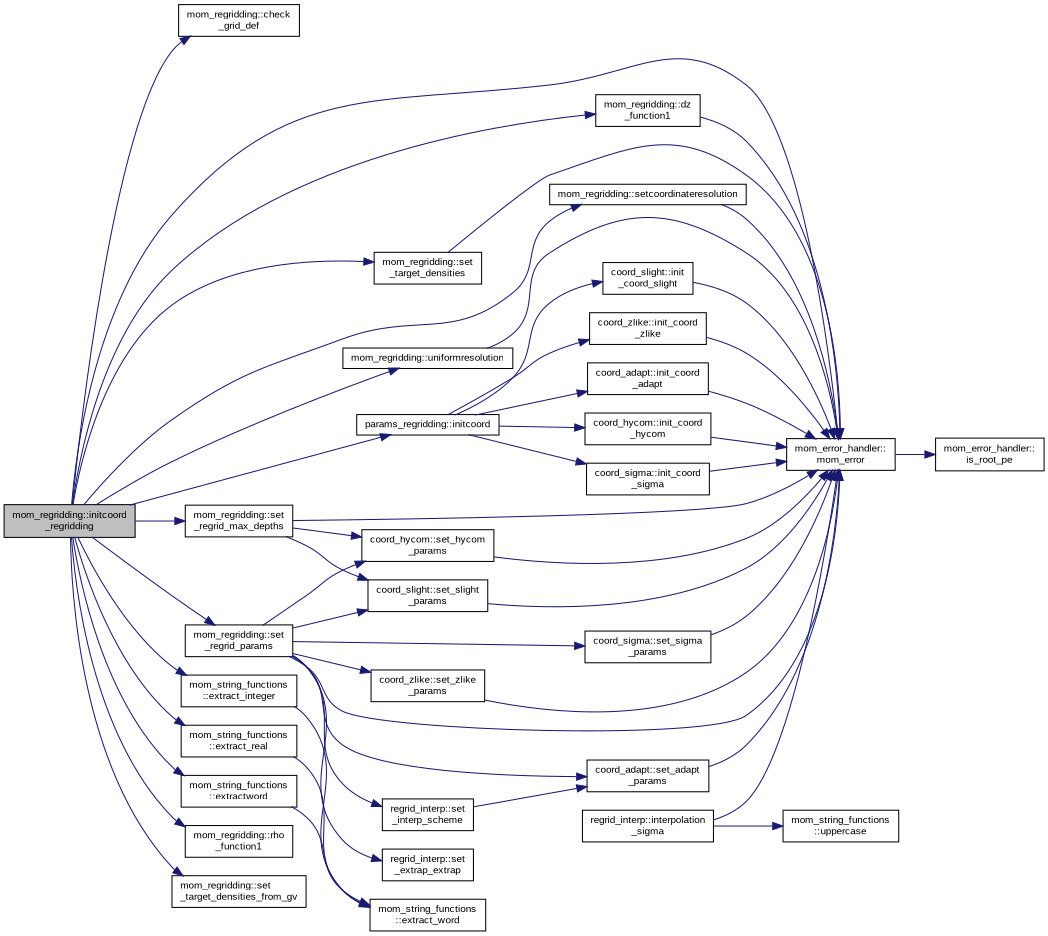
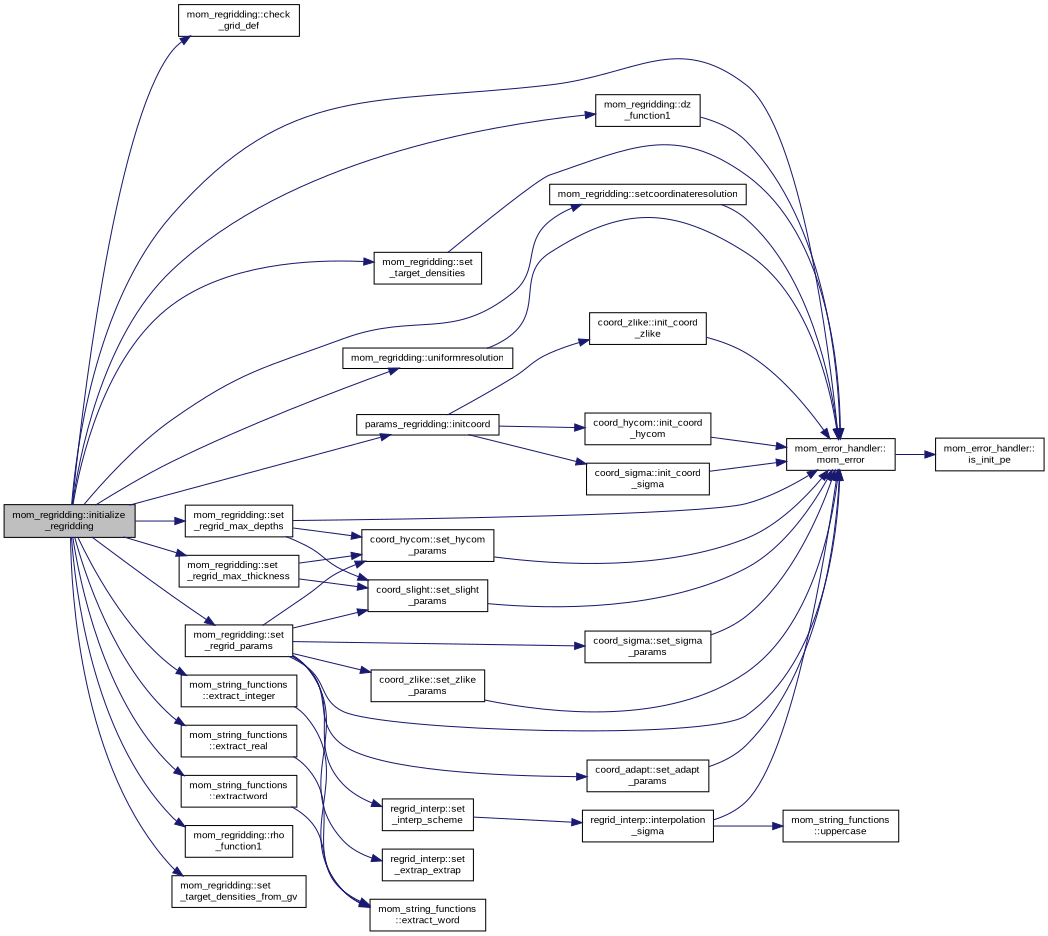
node "coord_slight::init _coord_slight": removed
node "coord_adapt::init_coord _adapt": removed
node "mom_error_handler:: is_root_pe": label "mom_error_handler:: is_root_pe" -> "mom_error_handler:: is_init_pe"
node "mom_regridding::initcoord _regridding": label "mom_regridding::initcoord _regridding" -> "mom_regridding::initialize _regridding"
node "mom_regridding::set _regrid_max_thickness": added
edge "regrid_interp::set _interp_scheme" -> "coord_adapt::set_adapt _params": now "regrid_interp::set _interp_scheme" -> "regrid_interp::interpolation _sigma"
